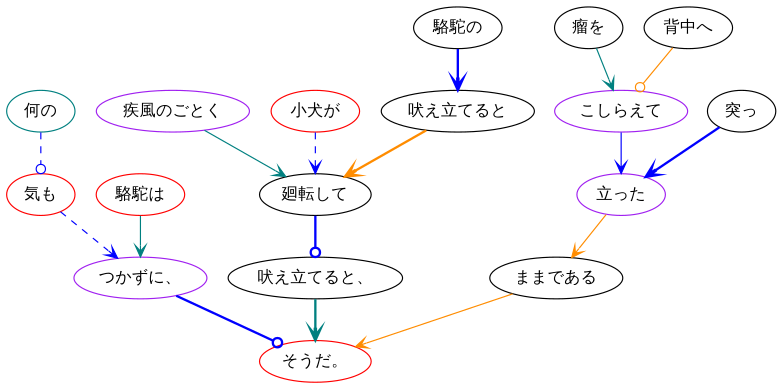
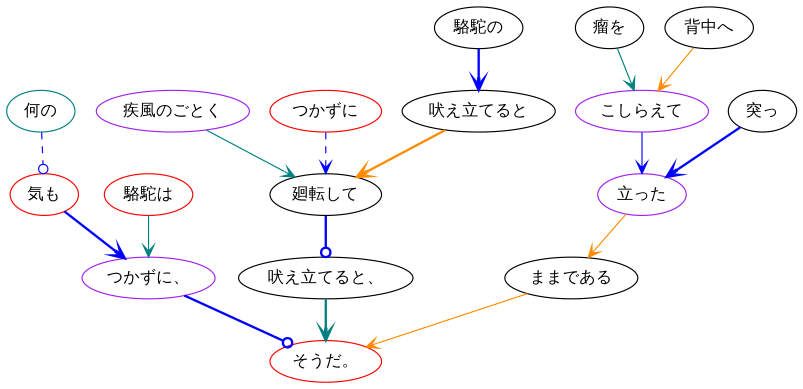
edge "背中へ" -> "こしらえて": arrowhead odot -> vee
node "小犬が": label "小犬が" -> "つかずに"
edge "気も" -> "つかずに、": style dashed -> bold
